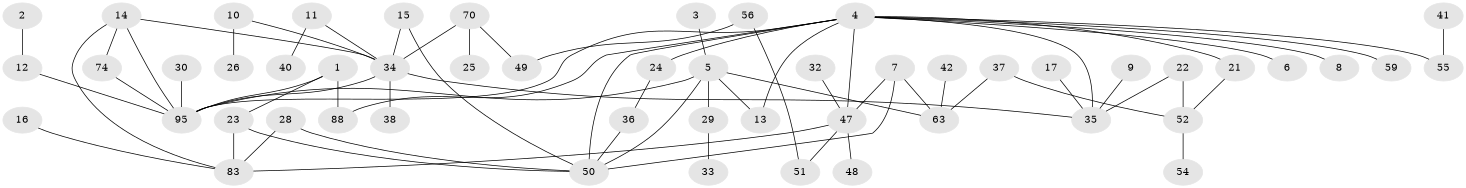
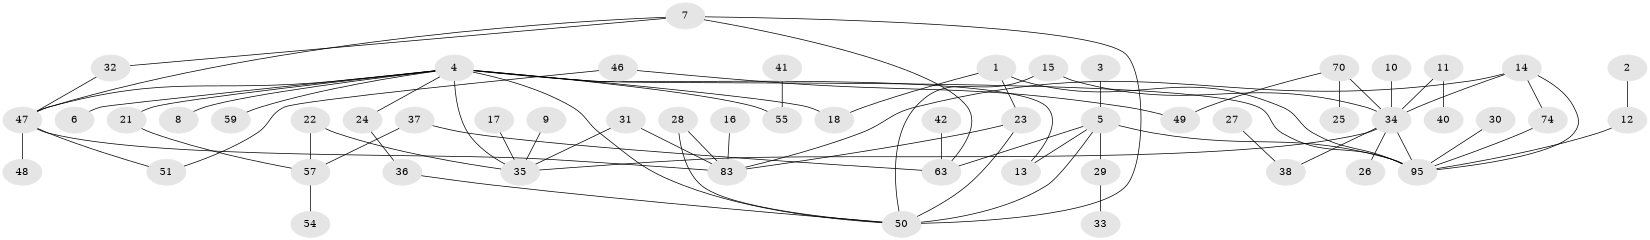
node "56": label "56" -> "46"
edge "7" -- "32": added
edge "10" -- "26": now "34" -- "26"
node "88": label "88" -> "18"
node "31": added
node "52": label "52" -> "57"
node "27": added
